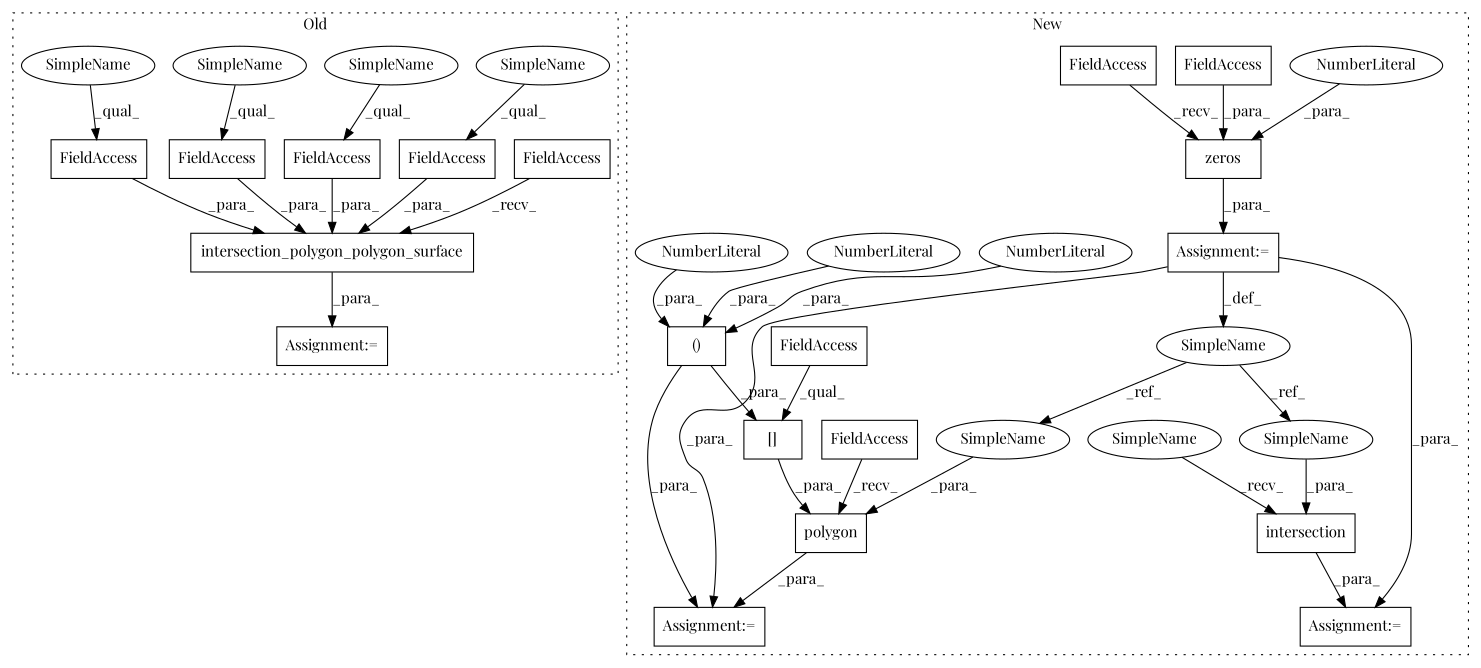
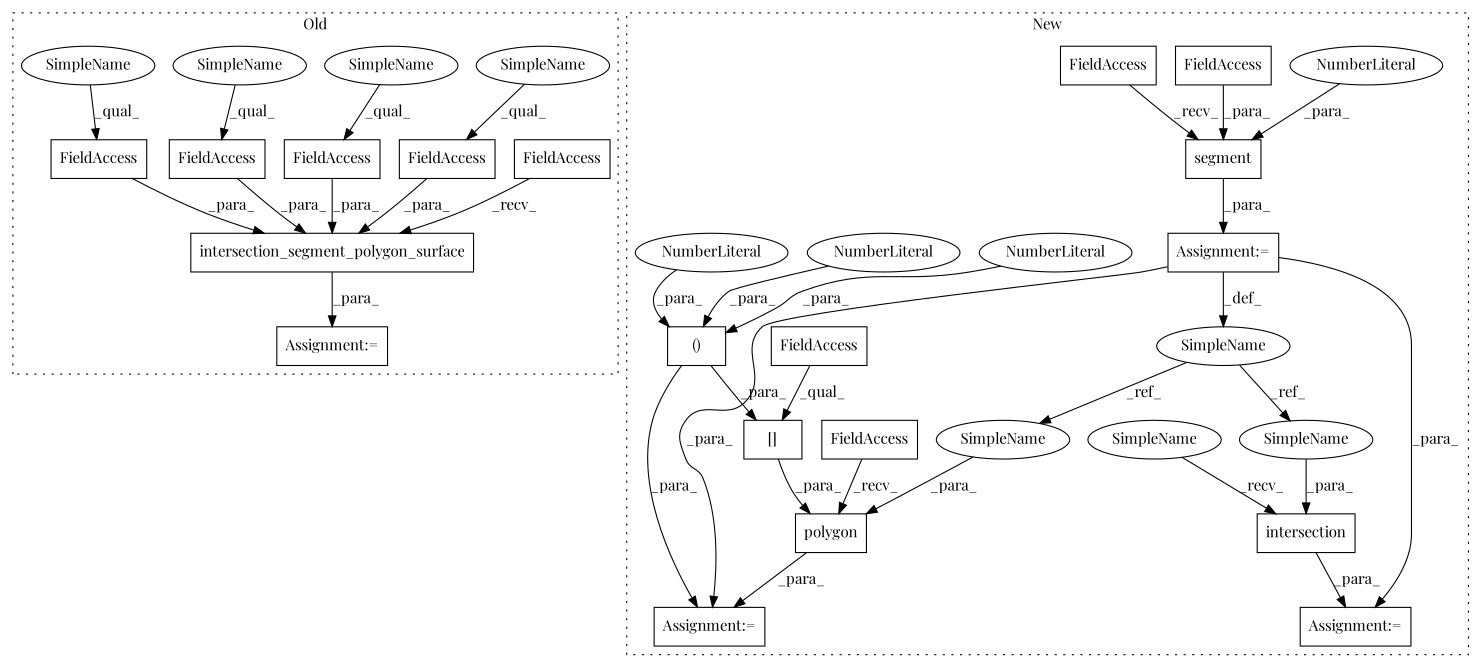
node "zeros": label "zeros" -> "segment"
node "intersection_polygon_polygon_surface": label "intersection_polygon_polygon_surface" -> "intersection_segment_polygon_surface"
